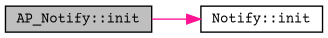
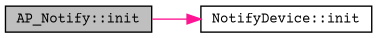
node "Notify::init": label "Notify::init" -> "NotifyDevice::init"
